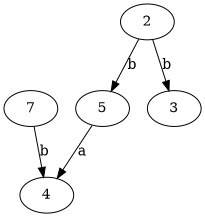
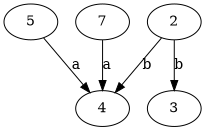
edge "2" -> "5": now "2" -> "4"
edge "7" -> "4": label "b" -> "a"
